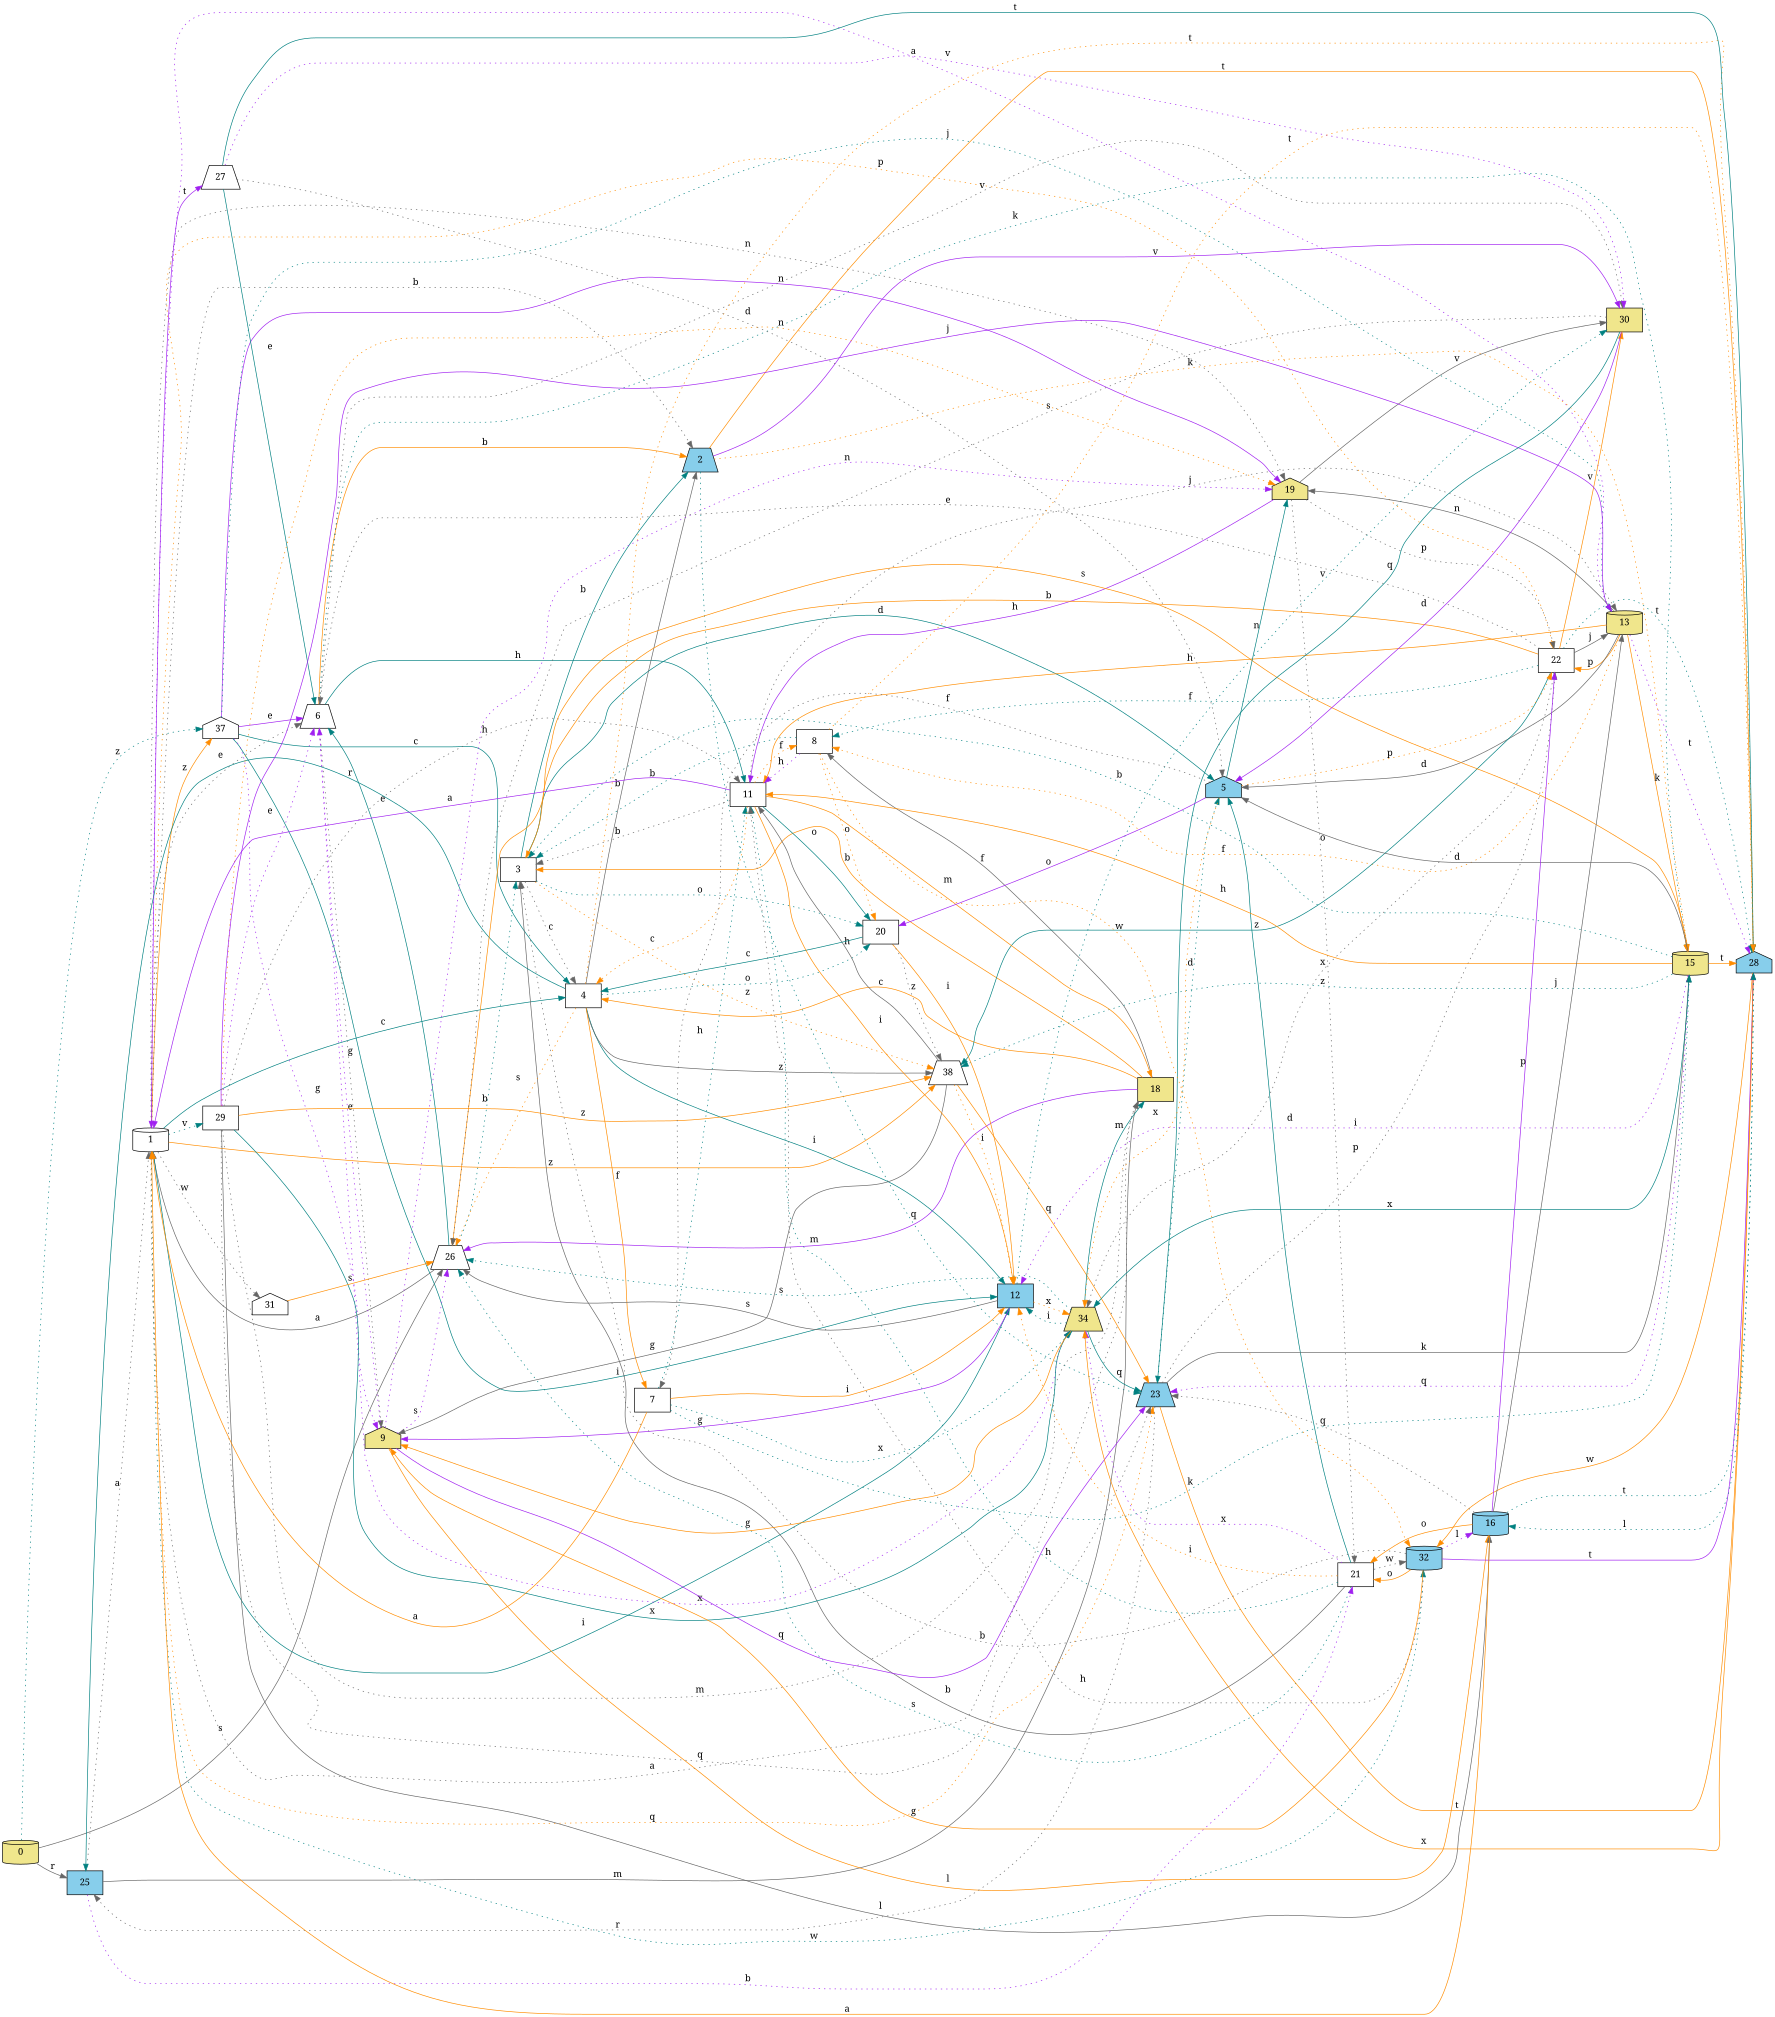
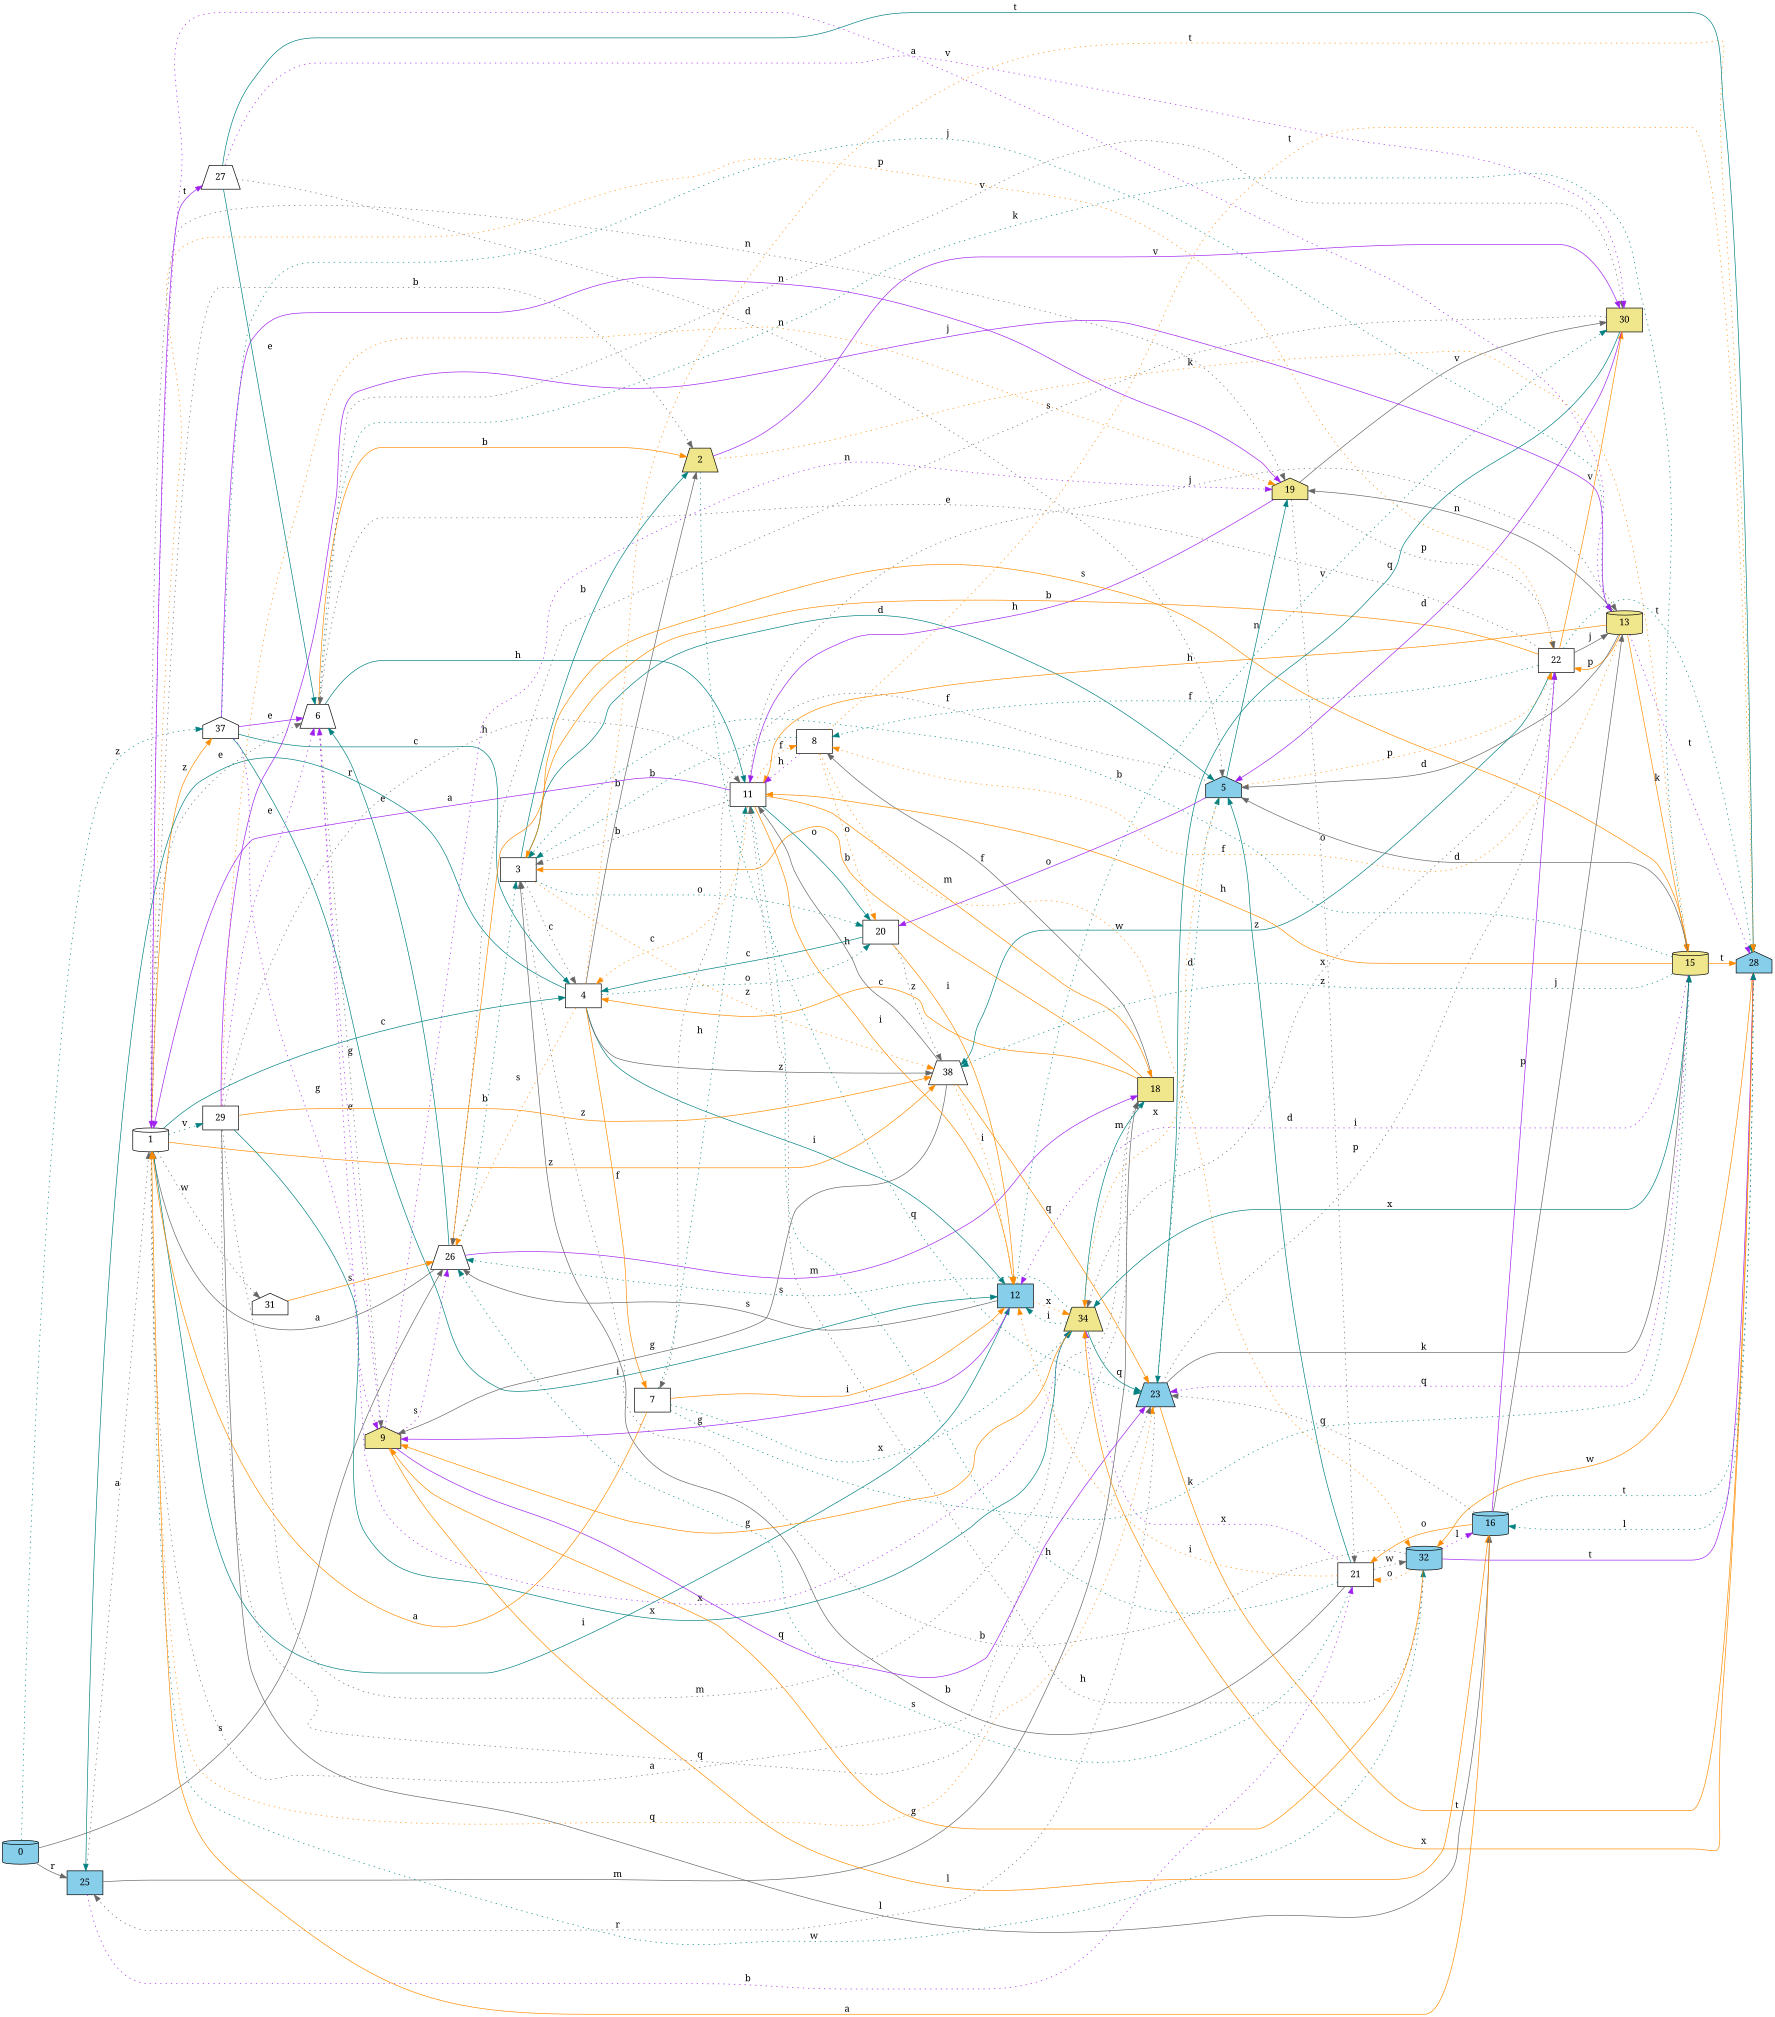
edge "2" -> "28": removed, label "t"
node "2": fillcolor skyblue -> khaki
edge "18" -> "26": reversed
edge "32" -> "21": style solid -> dotted
node "0": fillcolor khaki -> skyblue
